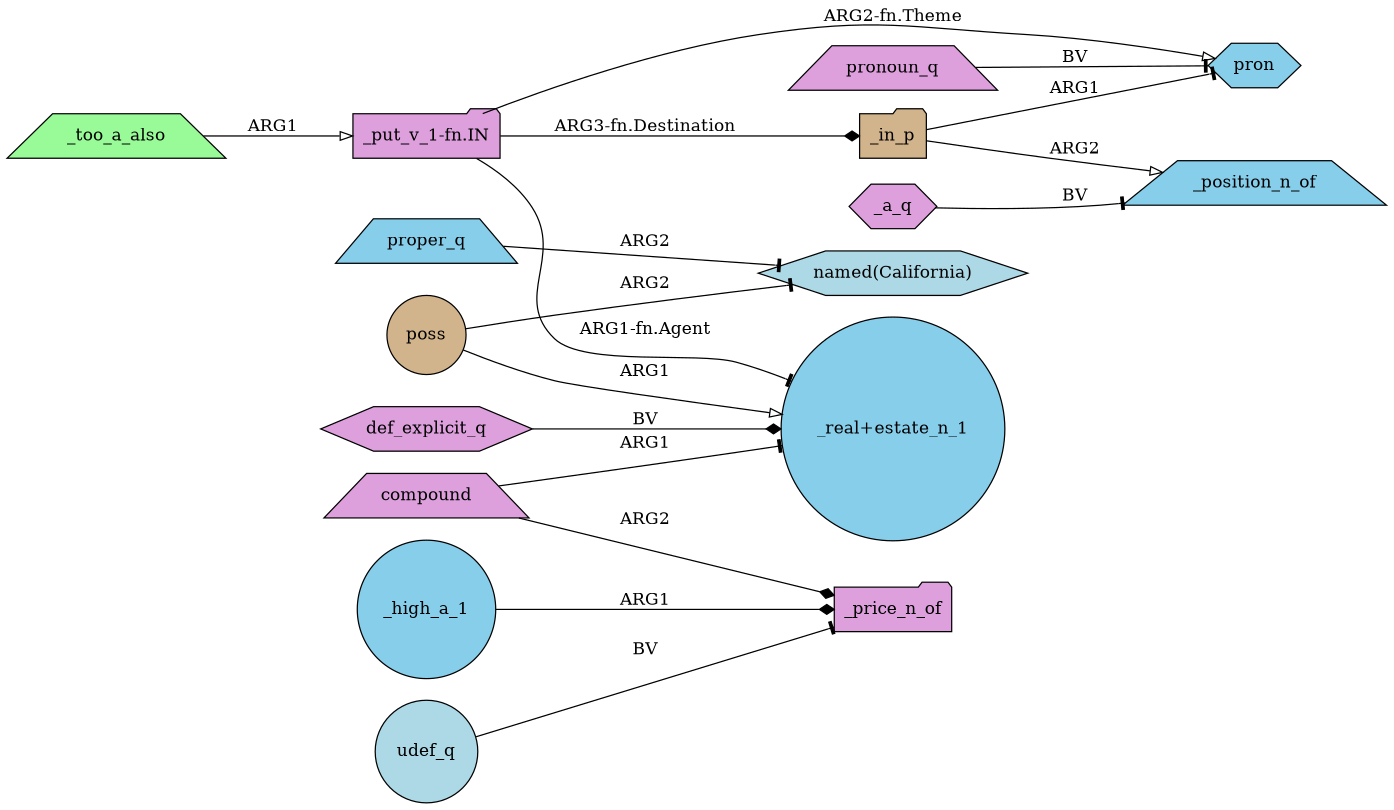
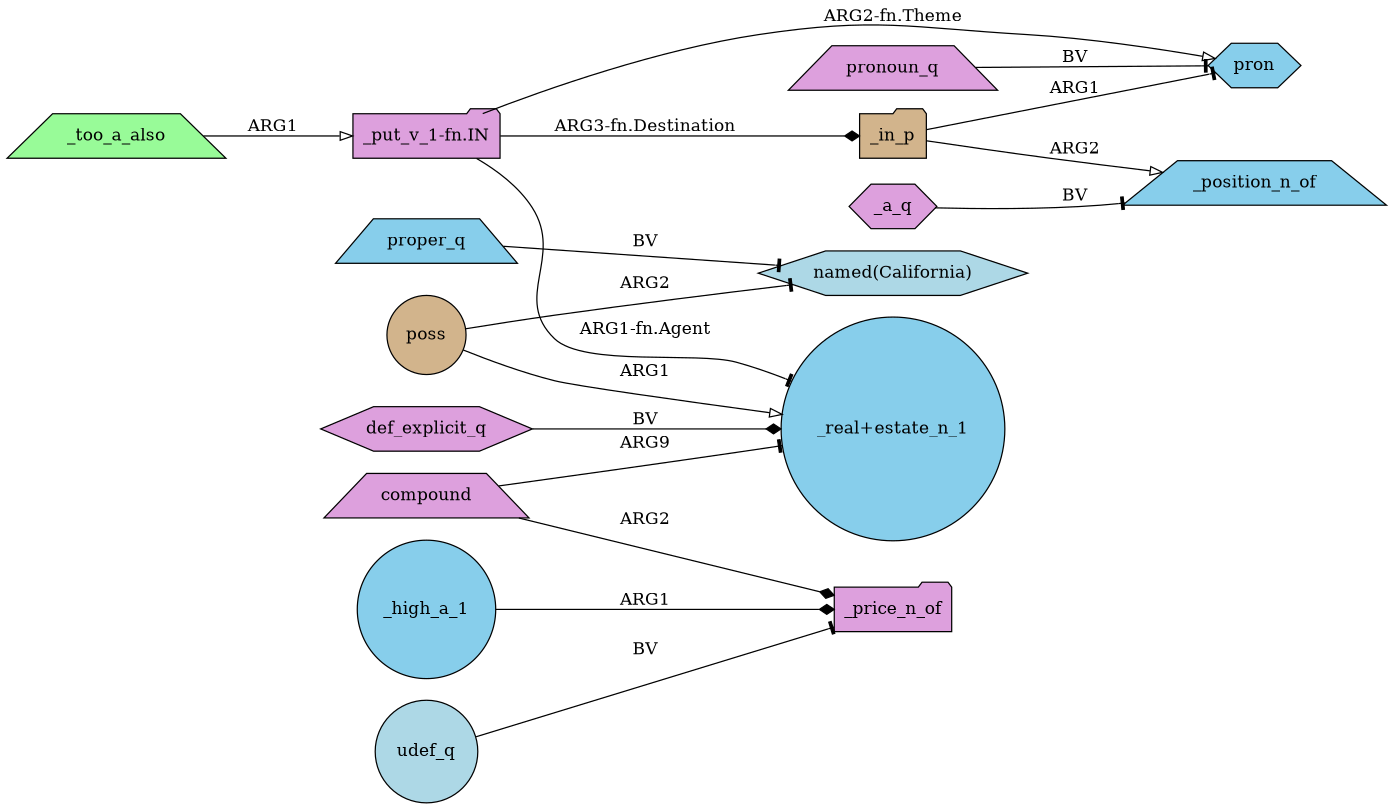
edge "proper_q" -> "named(California)": label "ARG2" -> "BV"
edge "compound" -> "_real+estate_n_1": label "ARG1" -> "ARG9"
